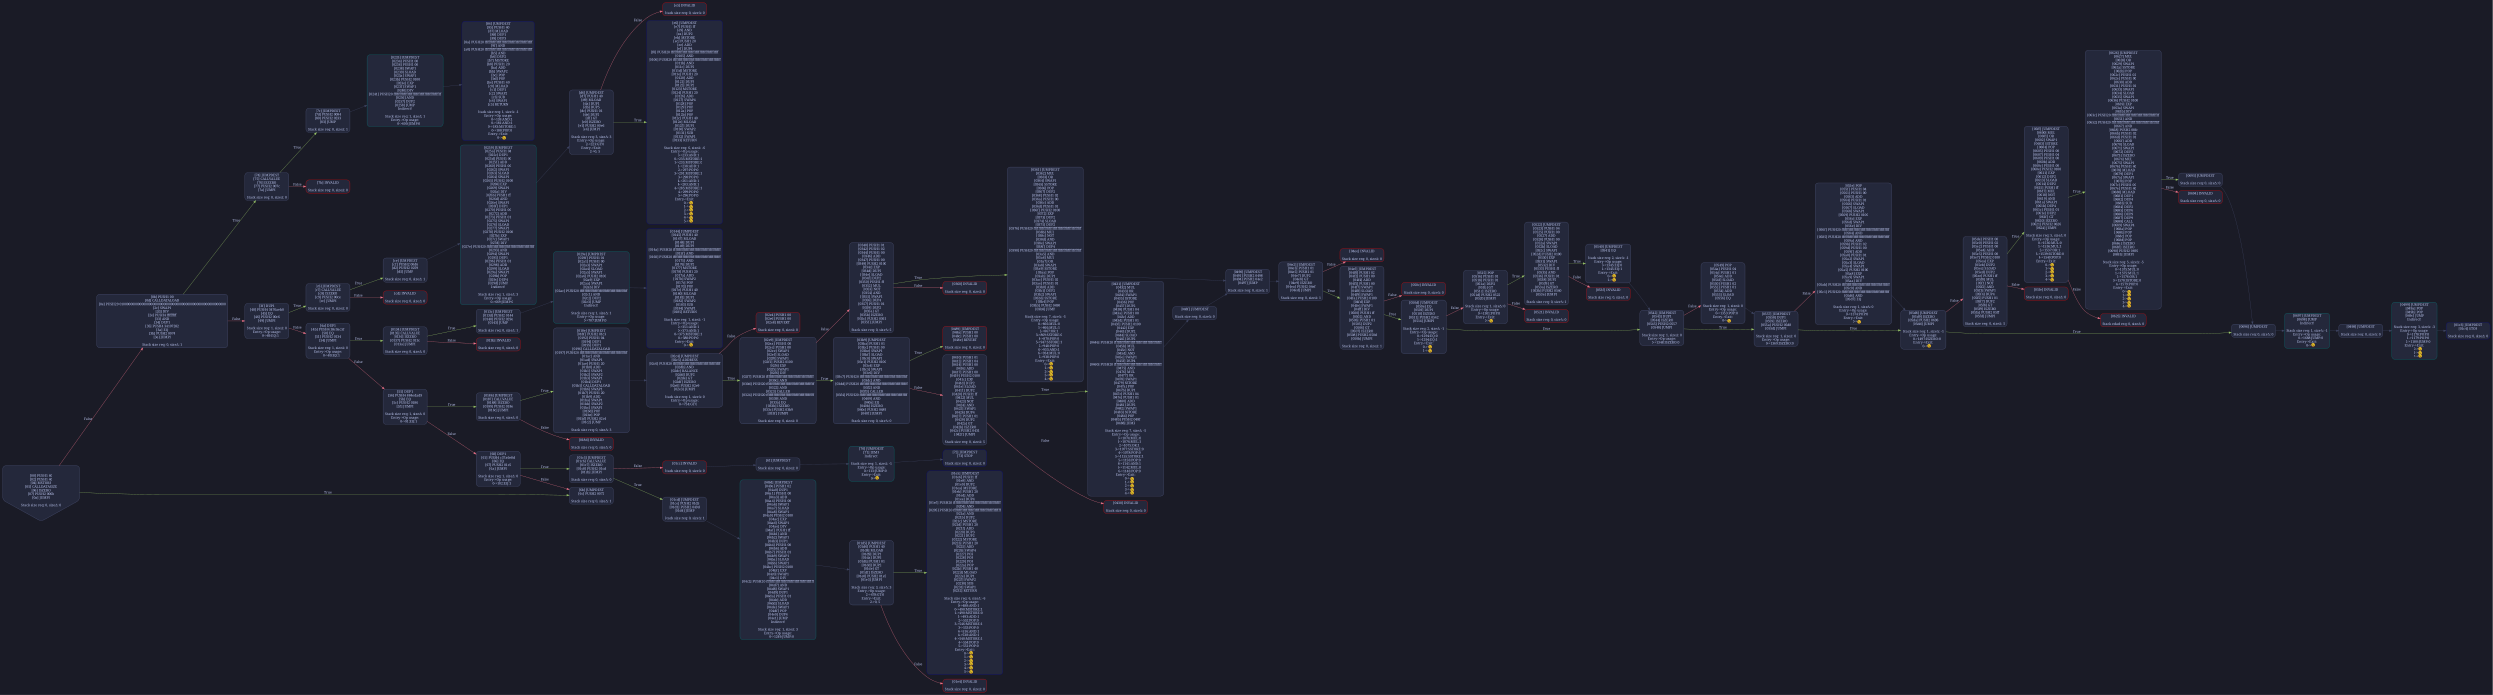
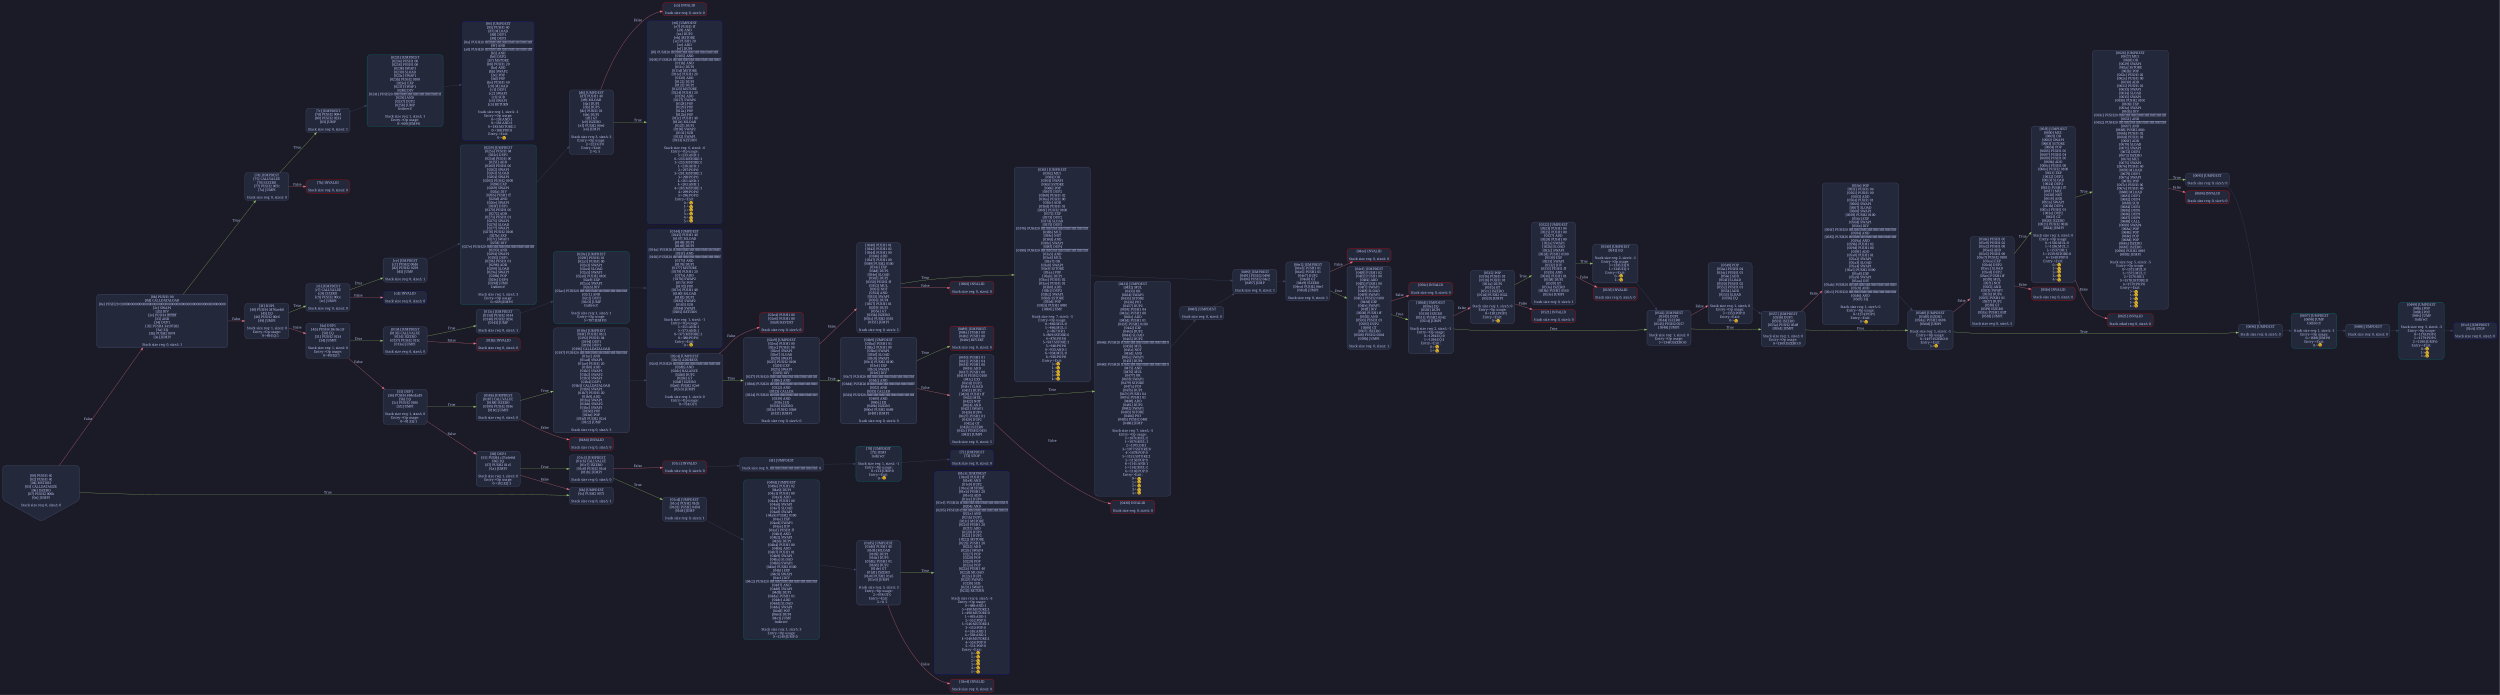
node "[cd] INVALID Stack size req: 0, sizeΔ: 0": color red -> darkblue
node "[6f] JUMPDEST Stack size req: 0, sizeΔ: 0": label "[6f] JUMPDEST Stack size req: 0, sizeΔ: 0" -> "[6f] JUMPDEST Stack size req: 0, ffffffffffffffffffffffffffffffffffffffff: 0"
